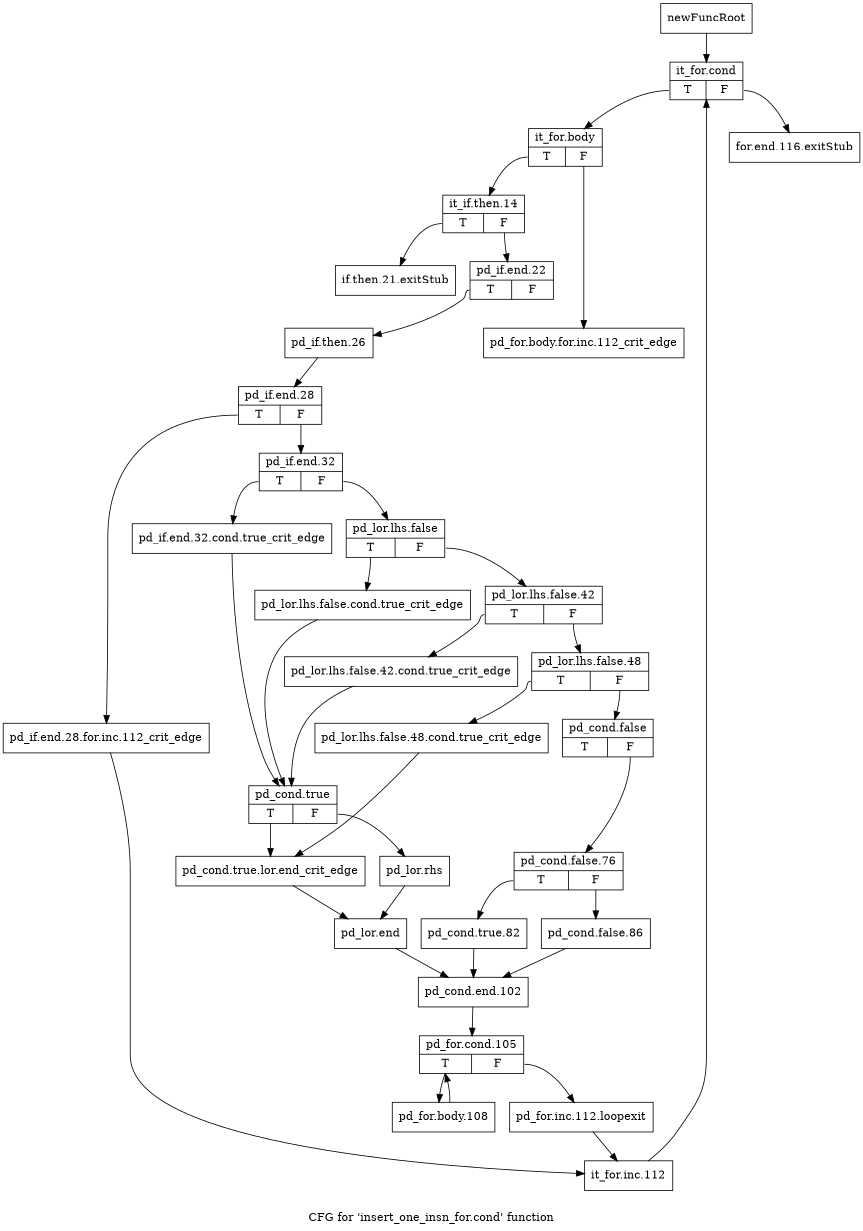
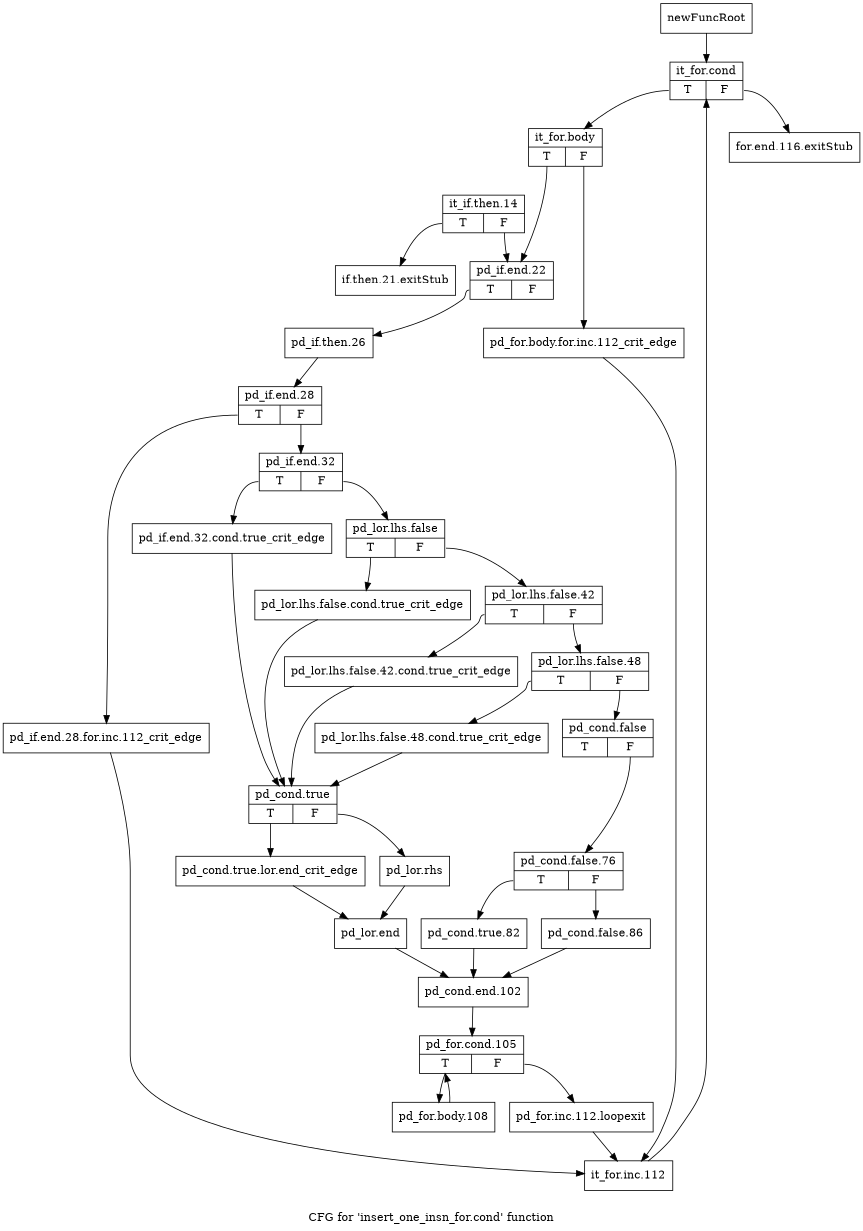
edge "it_for.body" -> "it_if.then.14": now "it_for.body" -> "pd_if.end.22"
edge "pd_for.body.for.inc.112_crit_edge" -> "it_for.inc.112": added
edge "pd_lor.lhs.false.48.cond.true_crit_edge" -> "pd_cond.true.lor.end_crit_edge": now "pd_lor.lhs.false.48.cond.true_crit_edge" -> "pd_cond.true"
